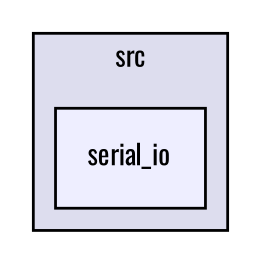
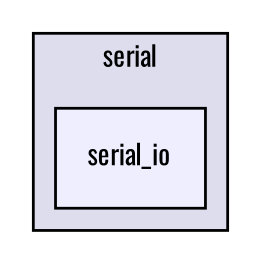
cluster "src": label "src" -> "serial"
